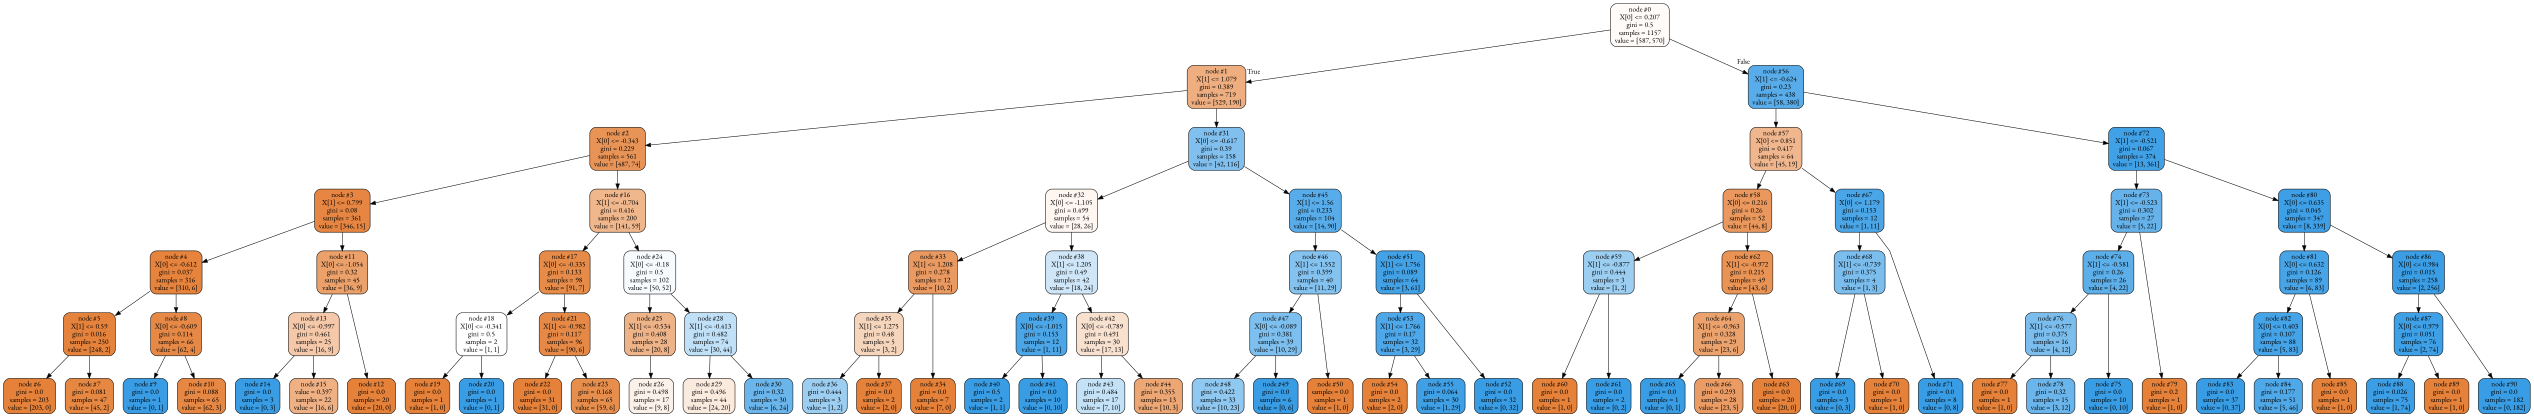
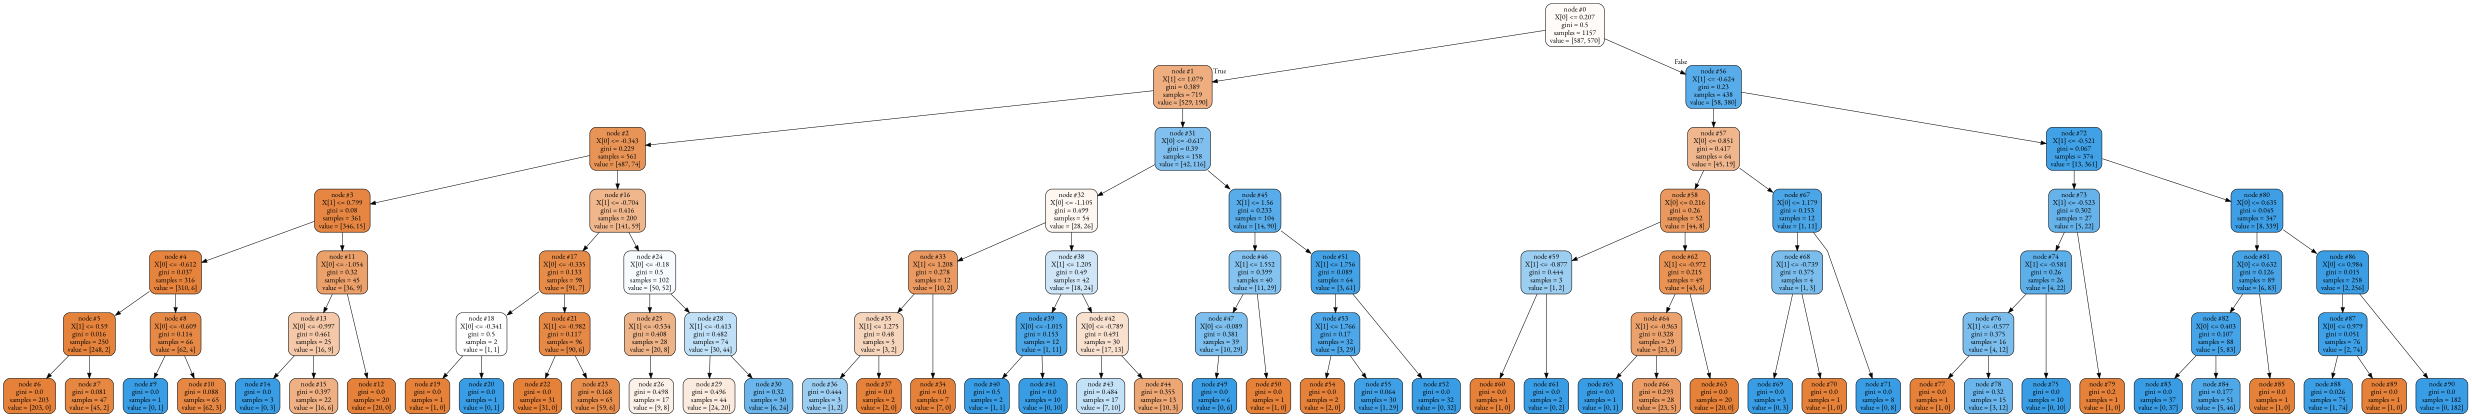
node "node #15 value = 0.397 samples = 22 value = [16, 6]": label "node #15 value = 0.397 samples = 22 value = [16, 6]" -> "node #15 gini = 0.397 samples = 22 value = [16, 6]"
node "node #48 gini = 0.422 samples = 33 value = [10, 23]": removed
node "node #50 samples = 0.0 samples = 1 value = [1, 0]": label "node #50 samples = 0.0 samples = 1 value = [1, 0]" -> "node #50 gini = 0.0 samples = 1 value = [1, 0]"
